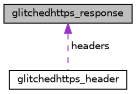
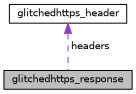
edge "glitchedhttps_header" -> "glitchedhttps_response": reversed
